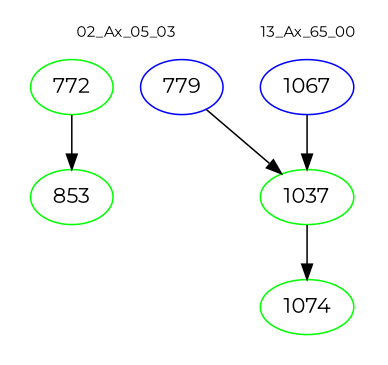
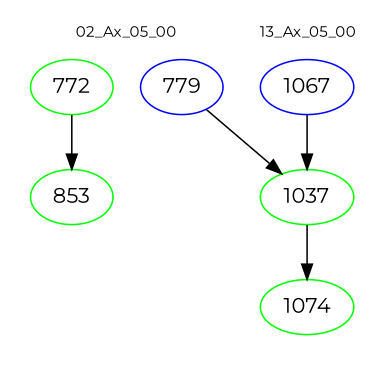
cluster "02_Ax_05_03": label "02_Ax_05_03" -> "02_Ax_05_00"
cluster "13_Ax_65_00": label "13_Ax_65_00" -> "13_Ax_05_00"
